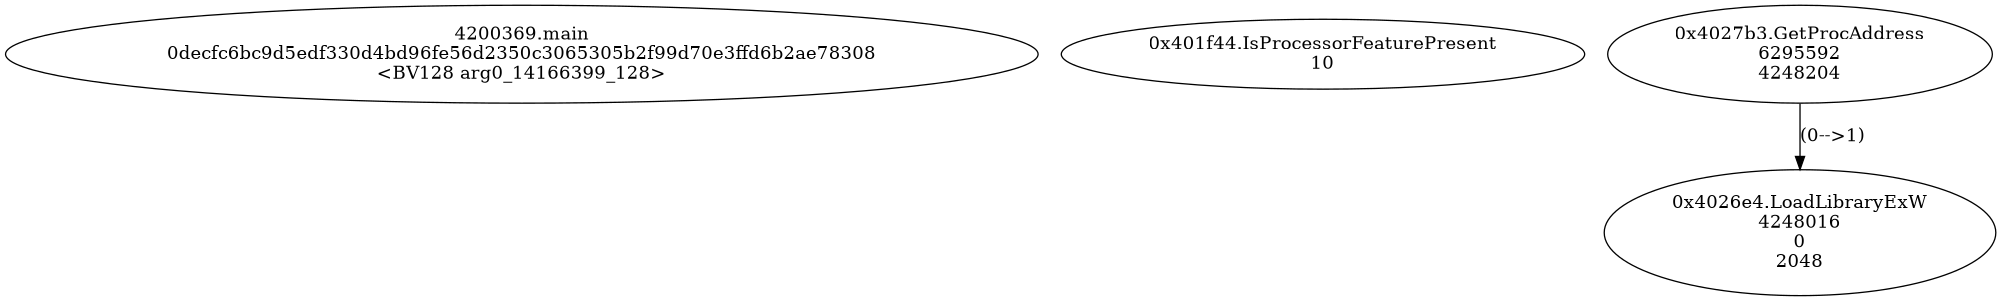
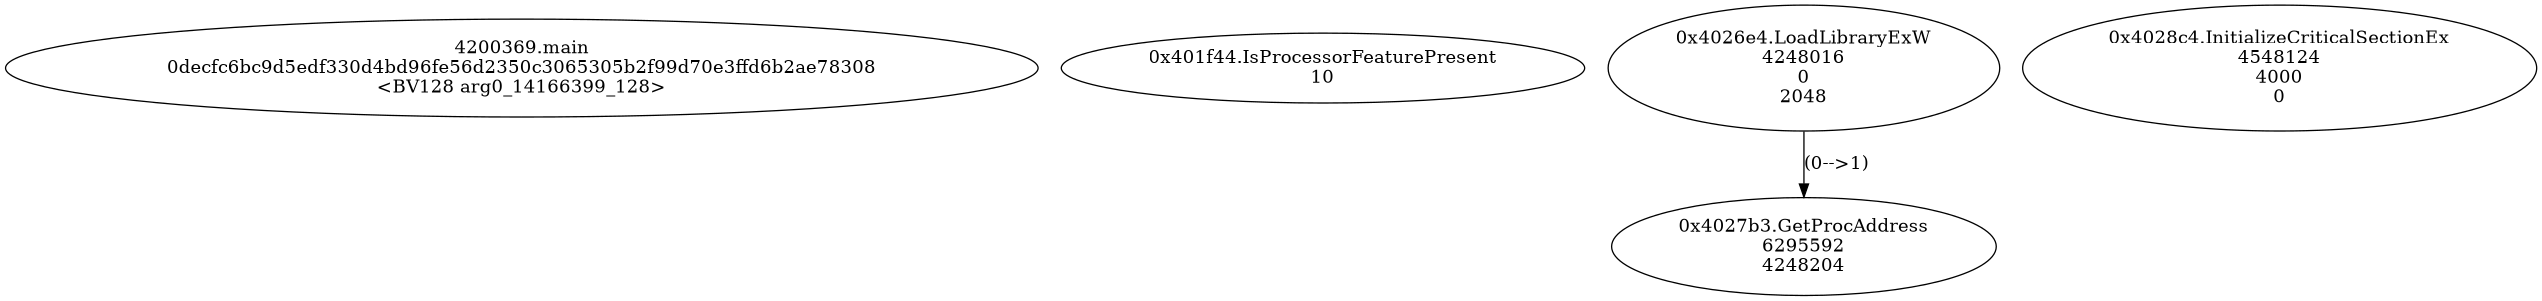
node "0x4028c4.InitializeCriticalSectionEx 4548124 4000 0": added
edge "0x4027b3.GetProcAddress 6295592 4248204" -> "0x4026e4.LoadLibraryExW 4248016 0 2048": reversed
